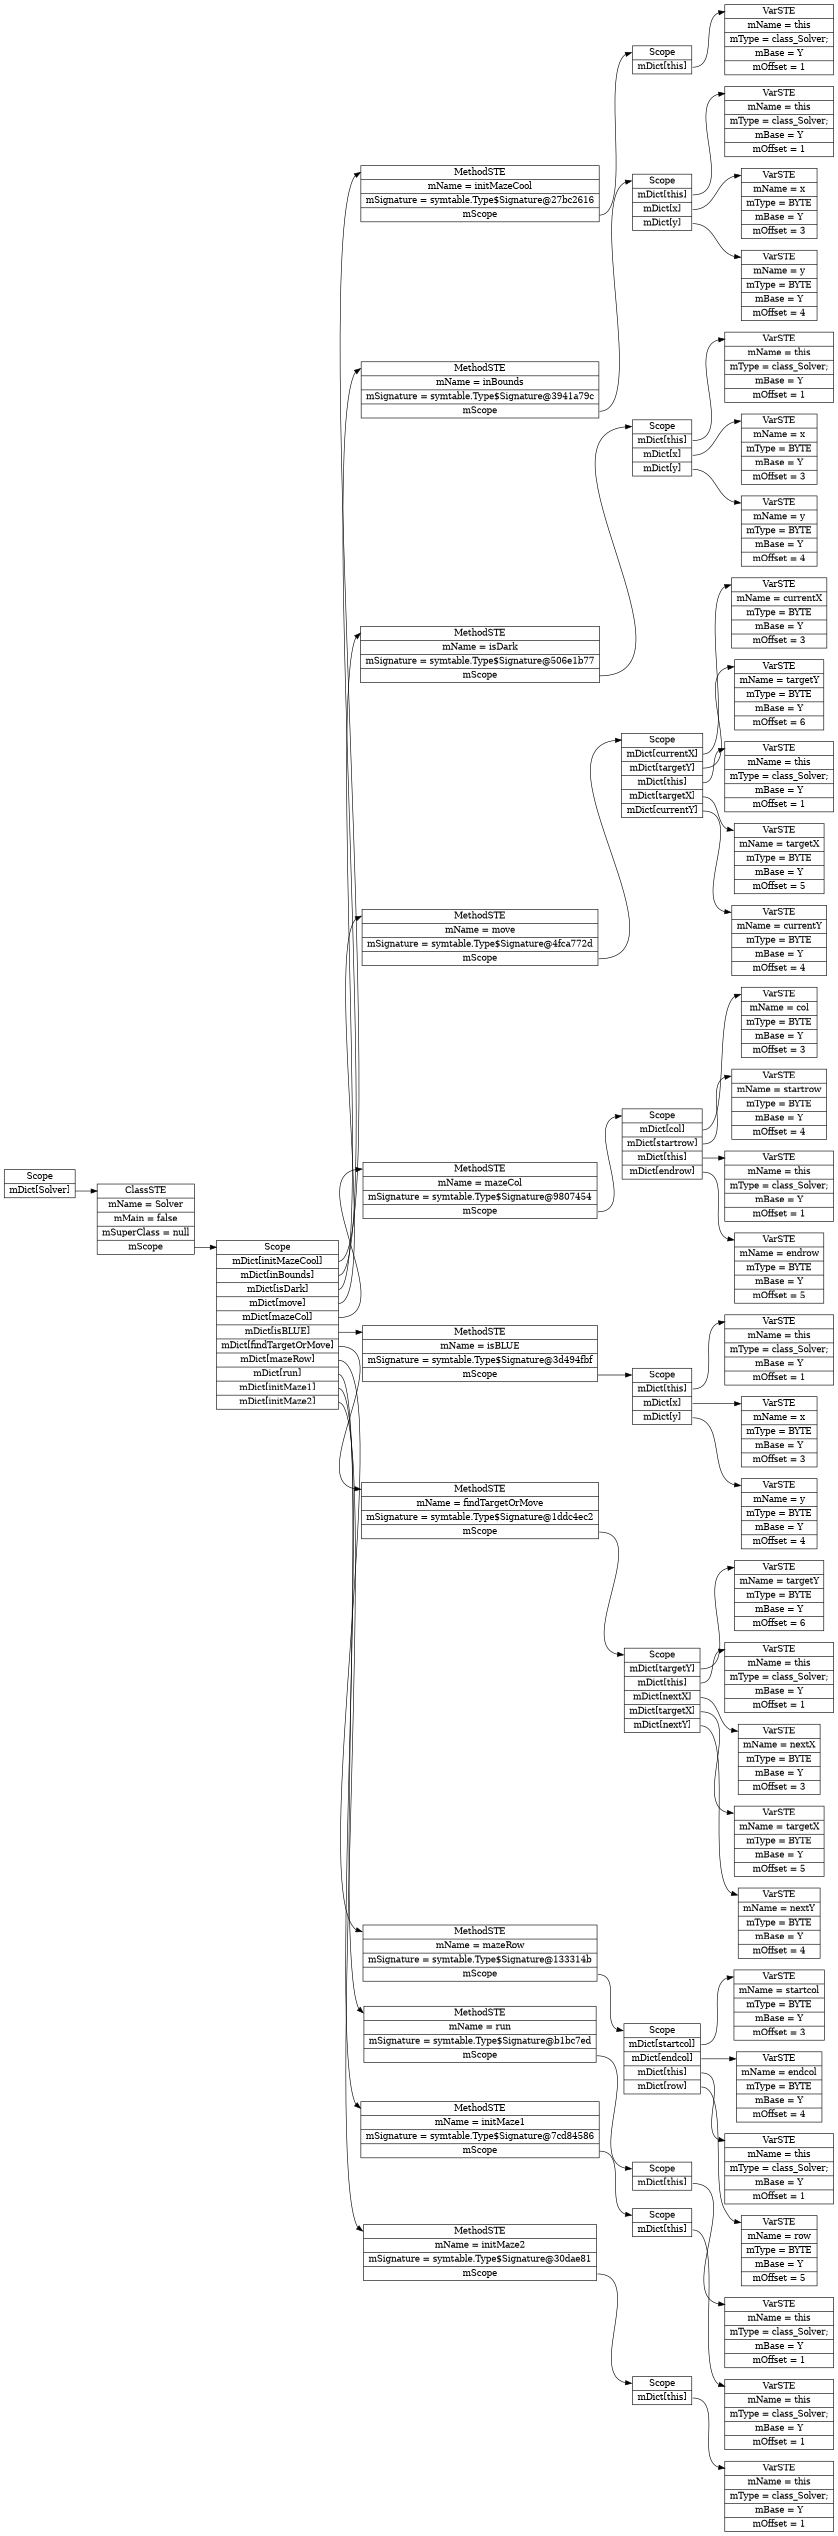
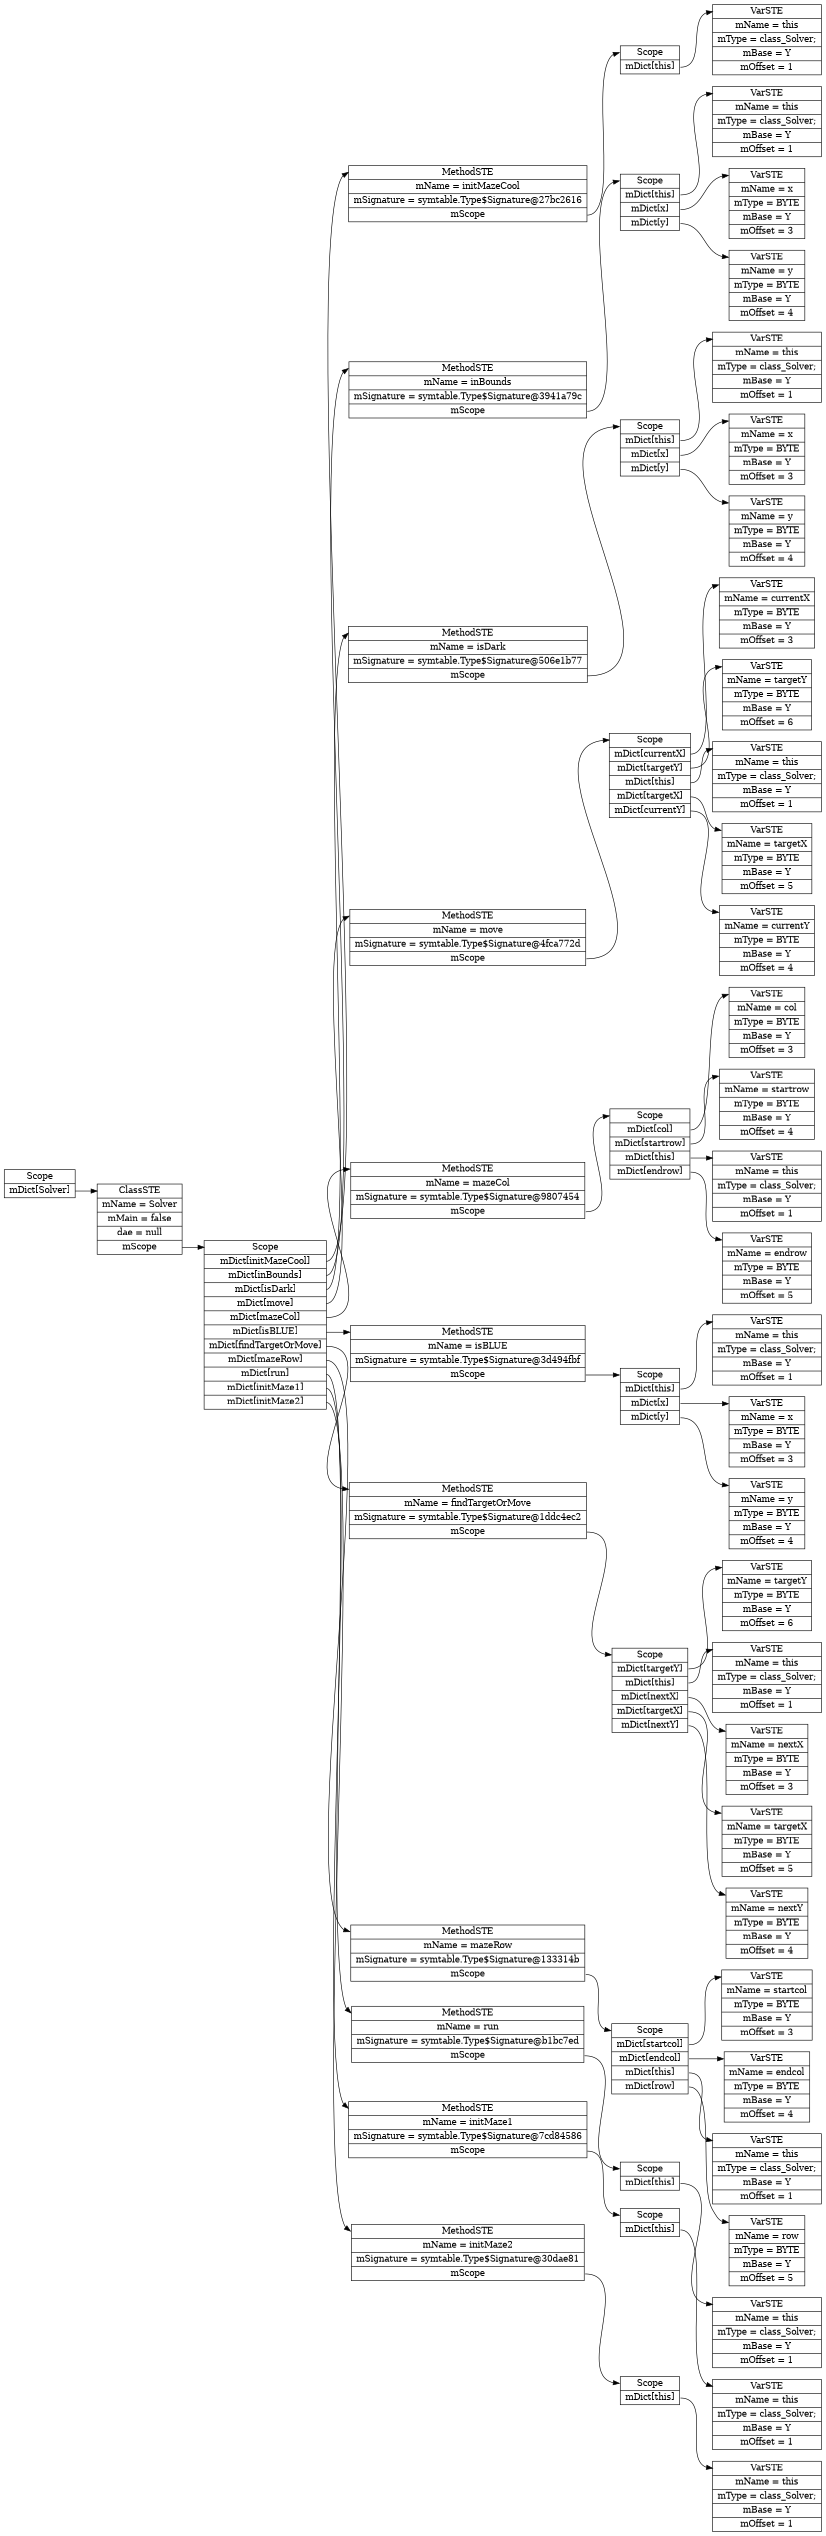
node "ClassSTE": text "mSuperClass = null" -> "dae = null"
